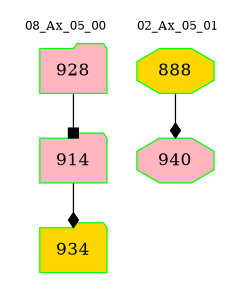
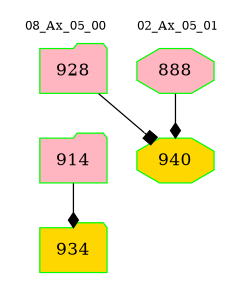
node "888": fillcolor gold -> lightpink
edge "928" -> "914": now "928" -> "940"
node "940": fillcolor lightpink -> gold
